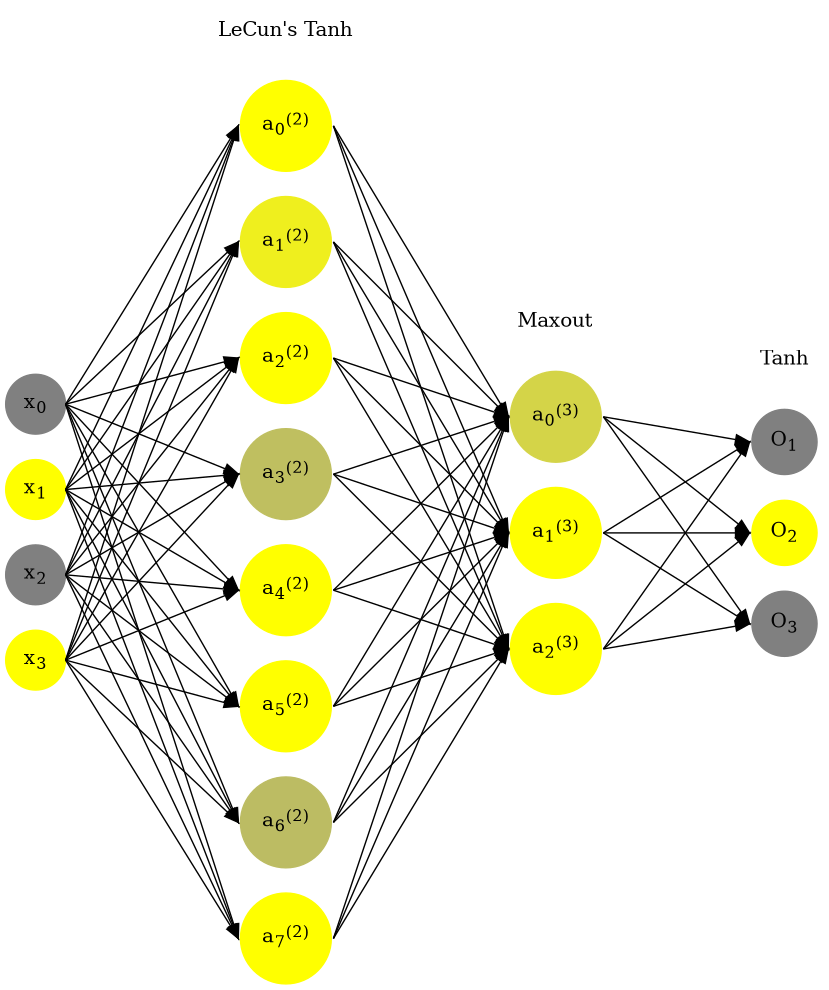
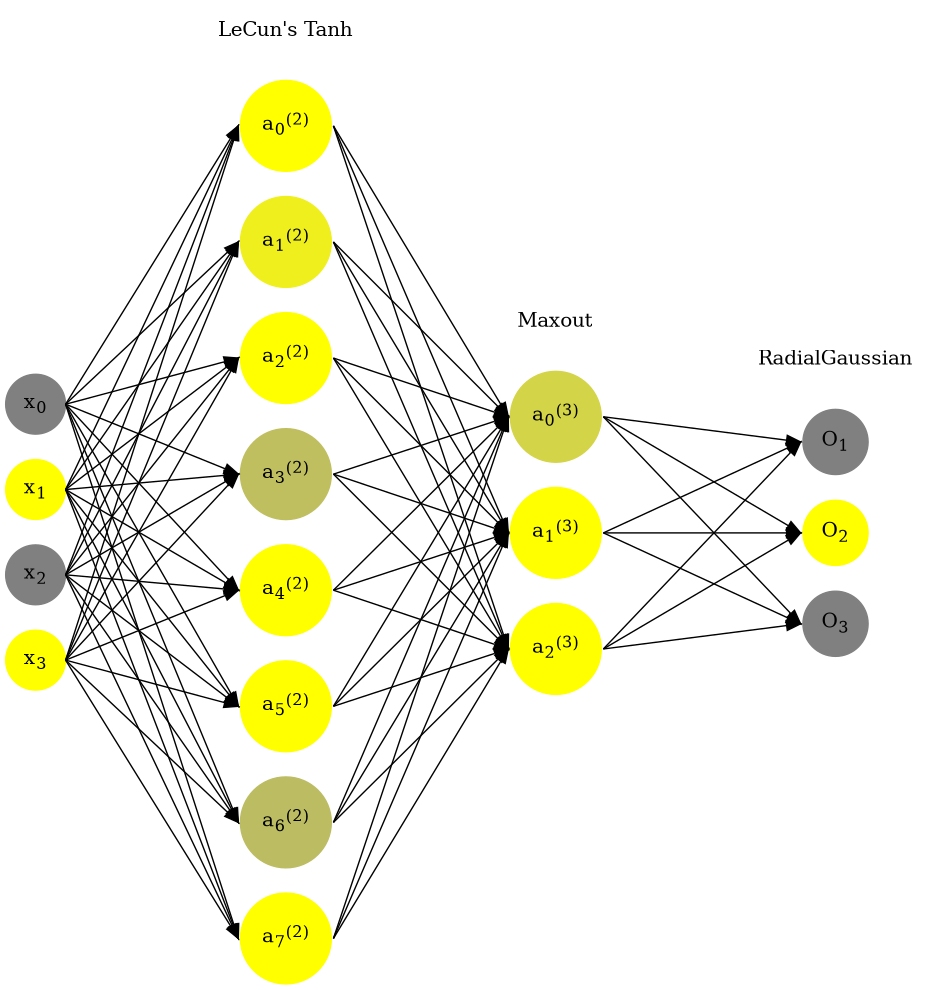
node "Tanh": label "Tanh" -> "RadialGaussian"
